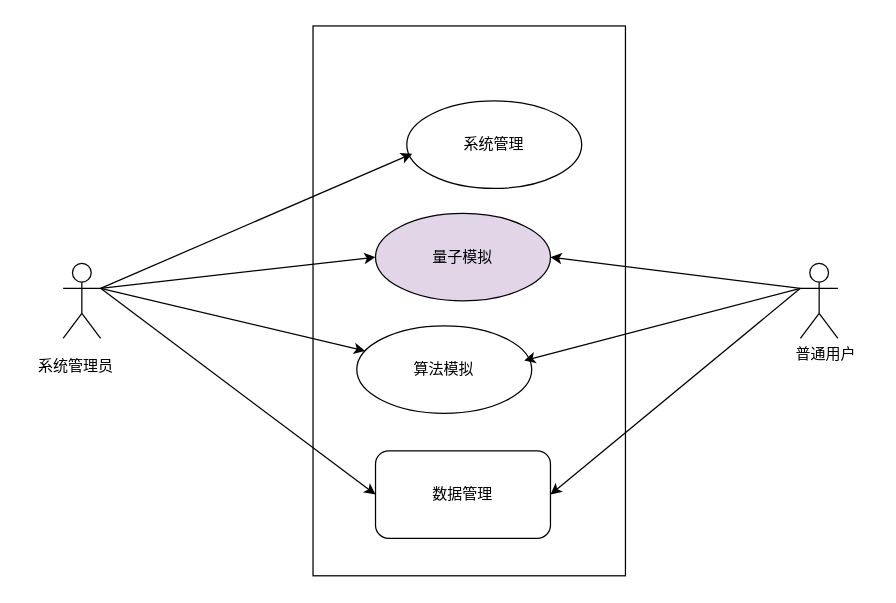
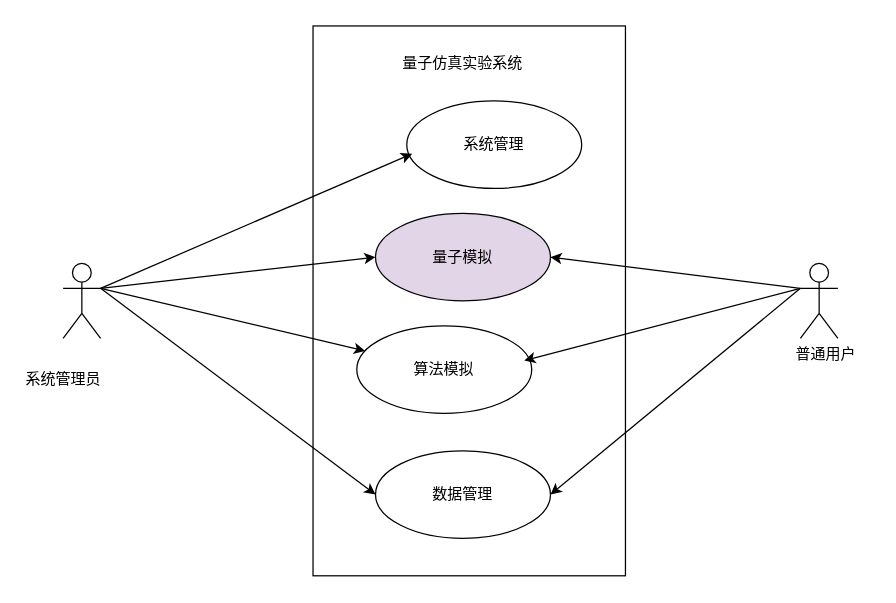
node "量子仿真实验系统": added
node "系统管理员": moved (76, 367) -> (63, 379)
node "数据管理": shape rounded rectangle -> ellipse
